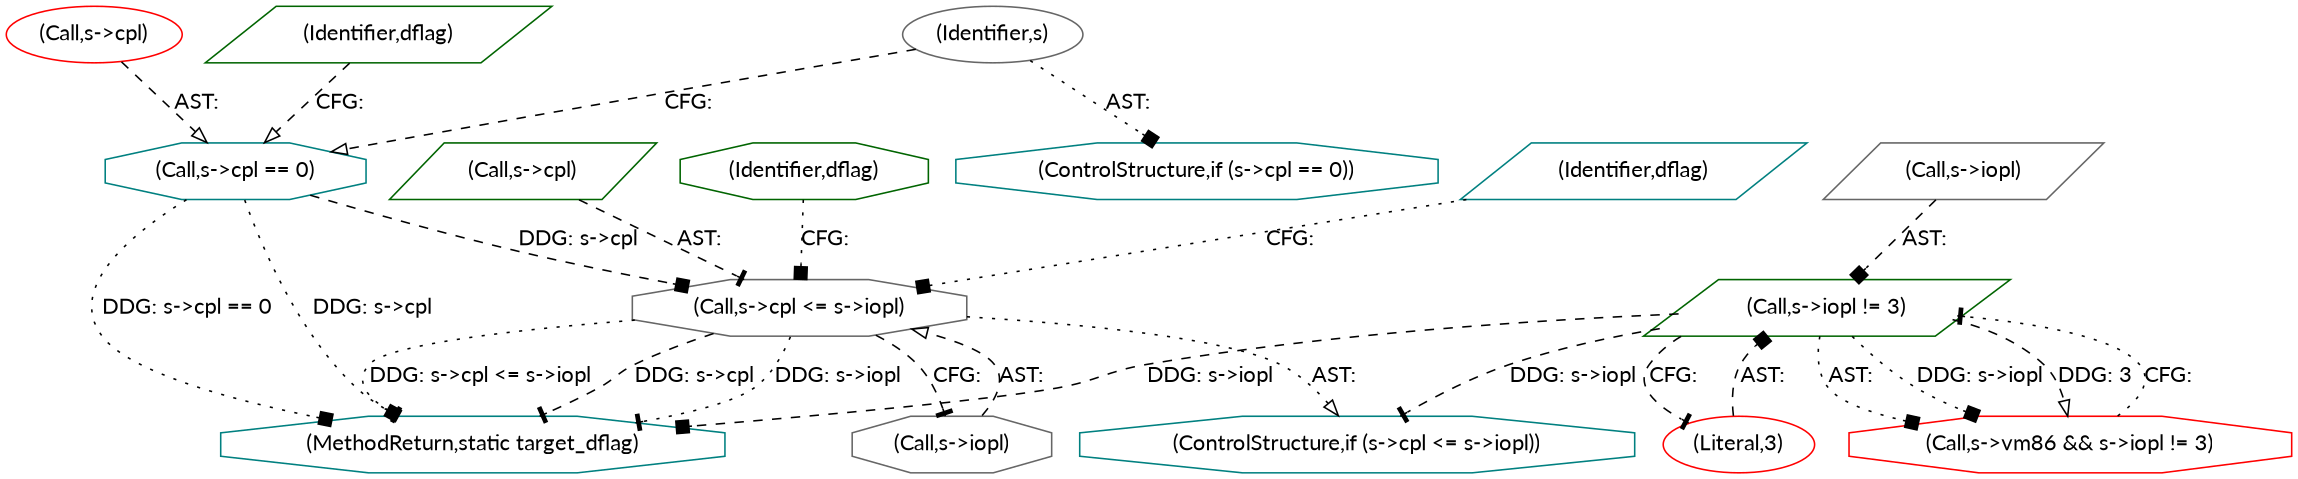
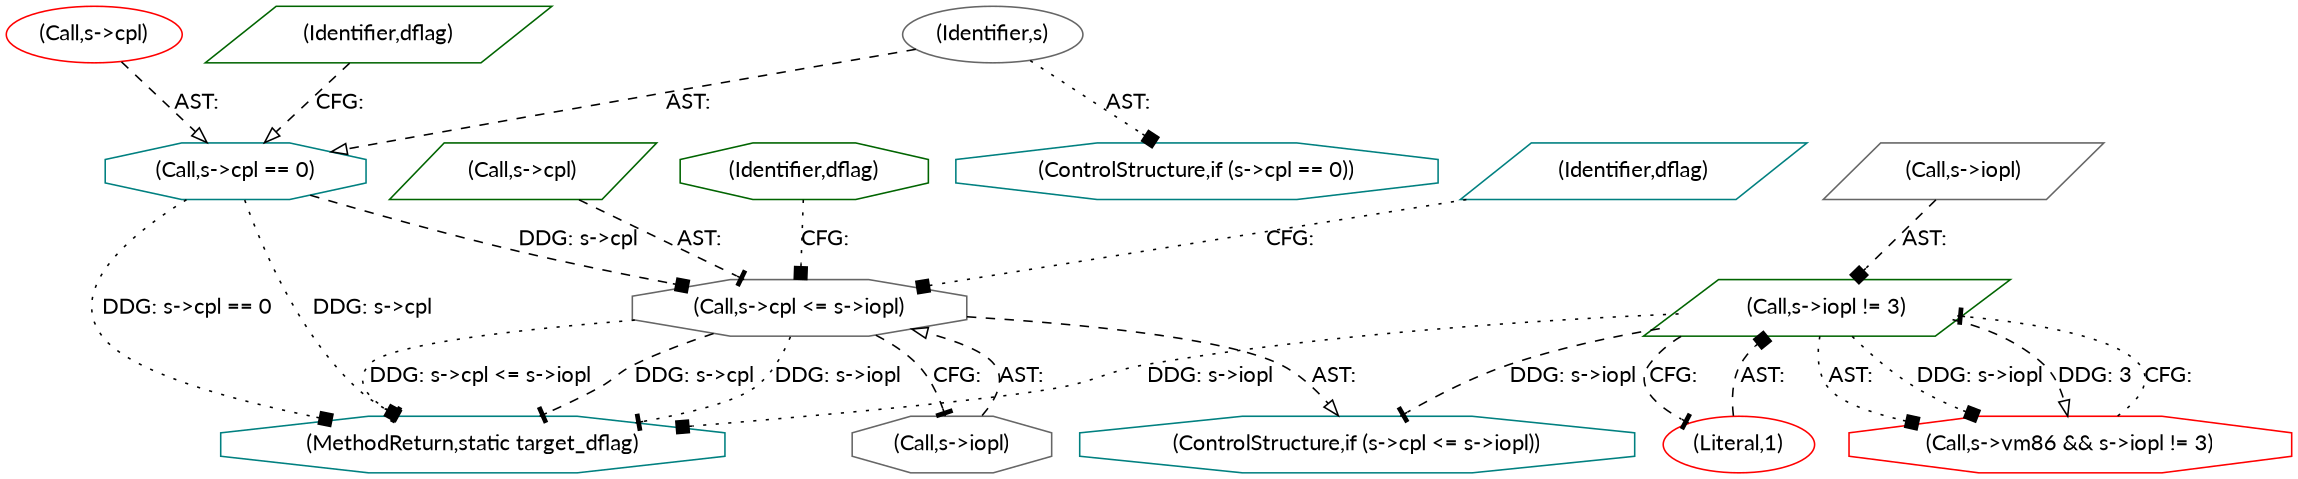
edge "(Identifier,s)" -> "(Call,s->cpl == 0)": label "CFG: " -> "AST: "
edge "(Call,s->cpl <= s->iopl)" -> "(ControlStructure,if (s->cpl <= s->iopl))": style dotted -> dashed
edge "(Call,s->iopl != 3)" -> "(MethodReturn,static target_dflag)": style dashed -> dotted
node "(Literal,3)": label "(Literal,3)" -> "(Literal,1)"
